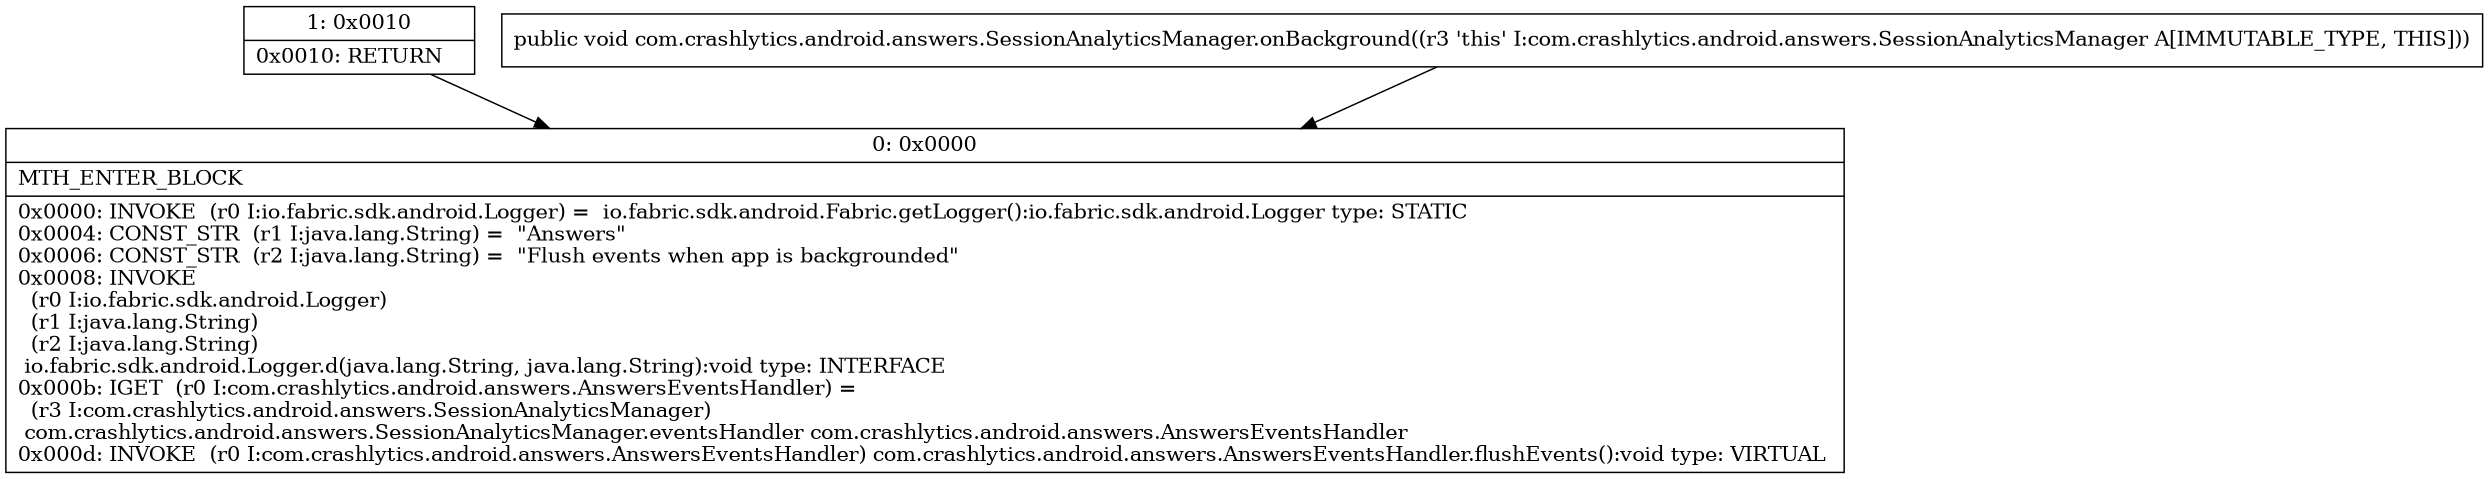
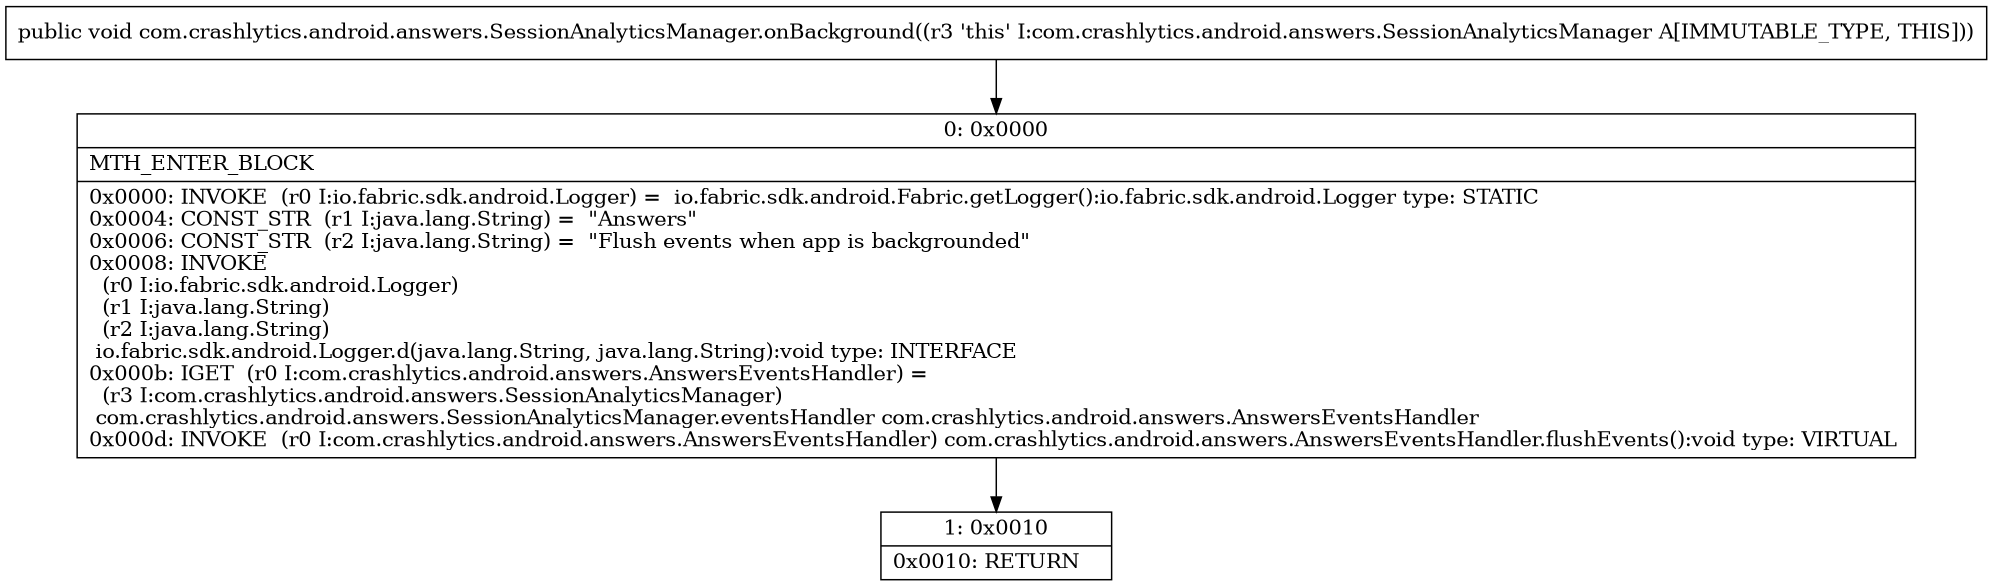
edge "1: 0x0010" -> "0: 0x0000": reversed
